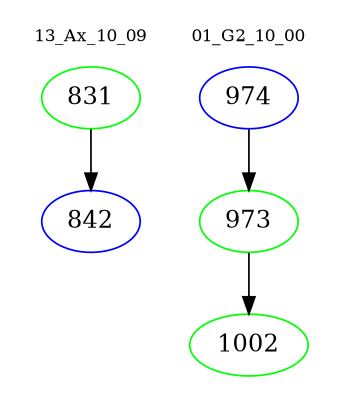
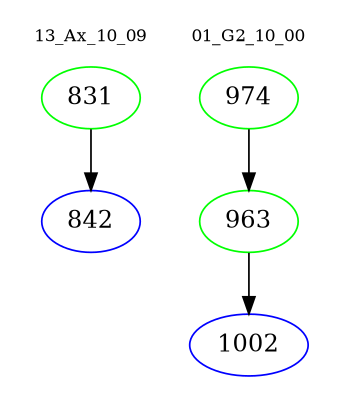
node "974": color blue -> green
node "973": label "973" -> "963"
node "1002": color green -> blue
